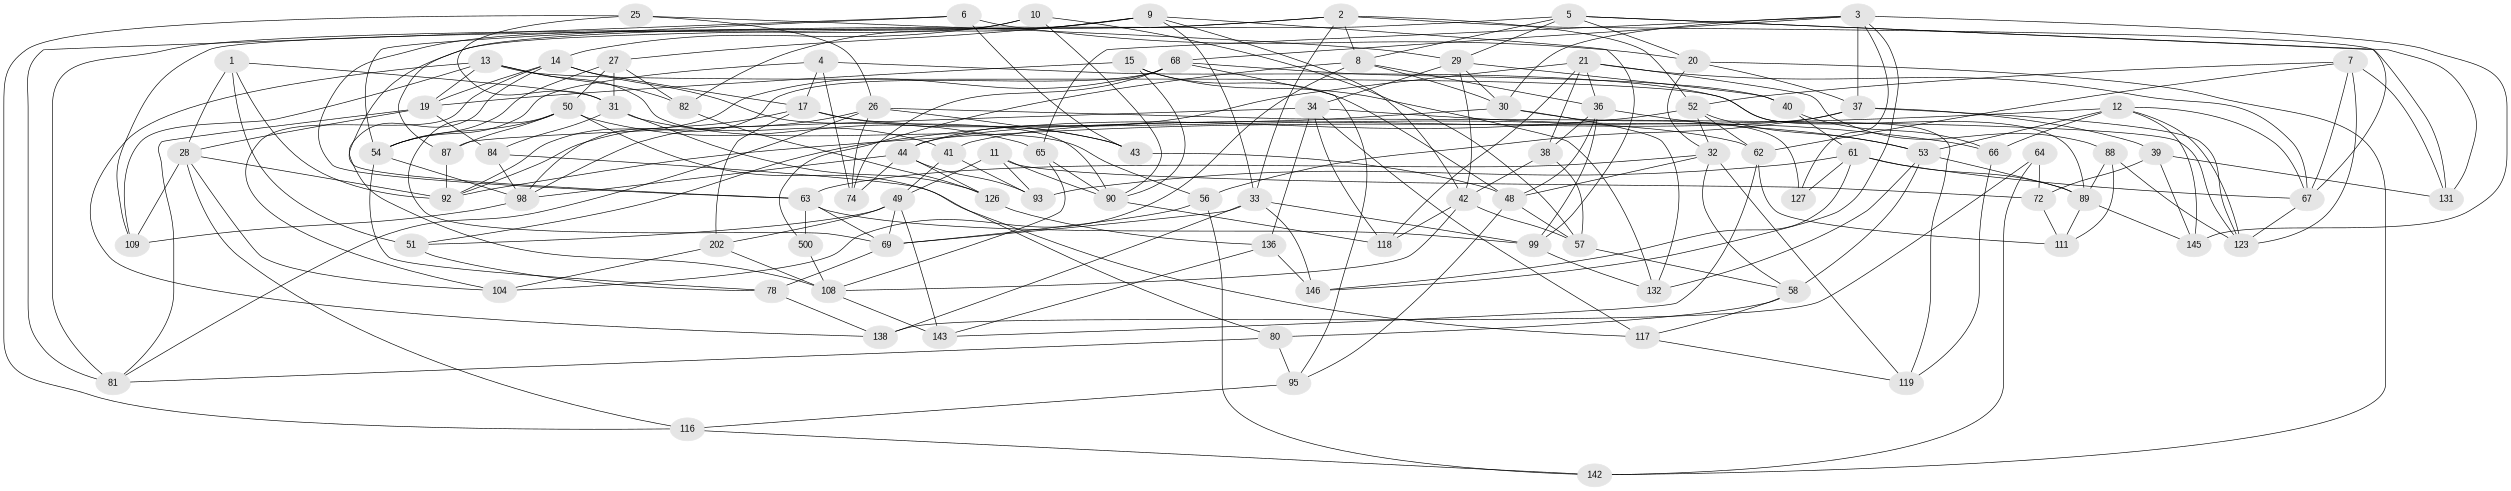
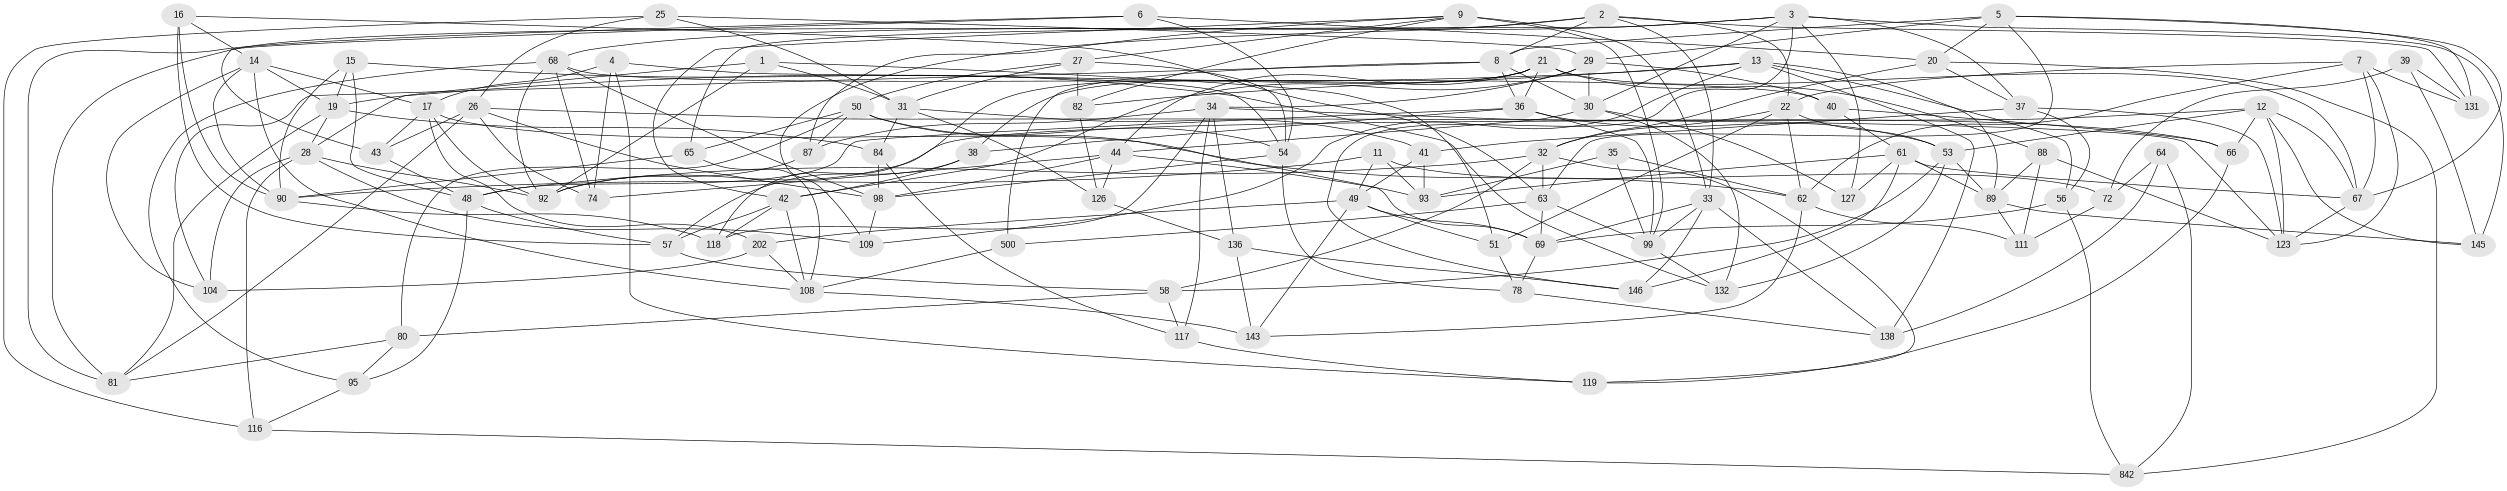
node "10": label "10" -> "16"
node "52": label "52" -> "22"
edge "37" -- "39": removed
node "35": added
node "142": label "142" -> "842"
